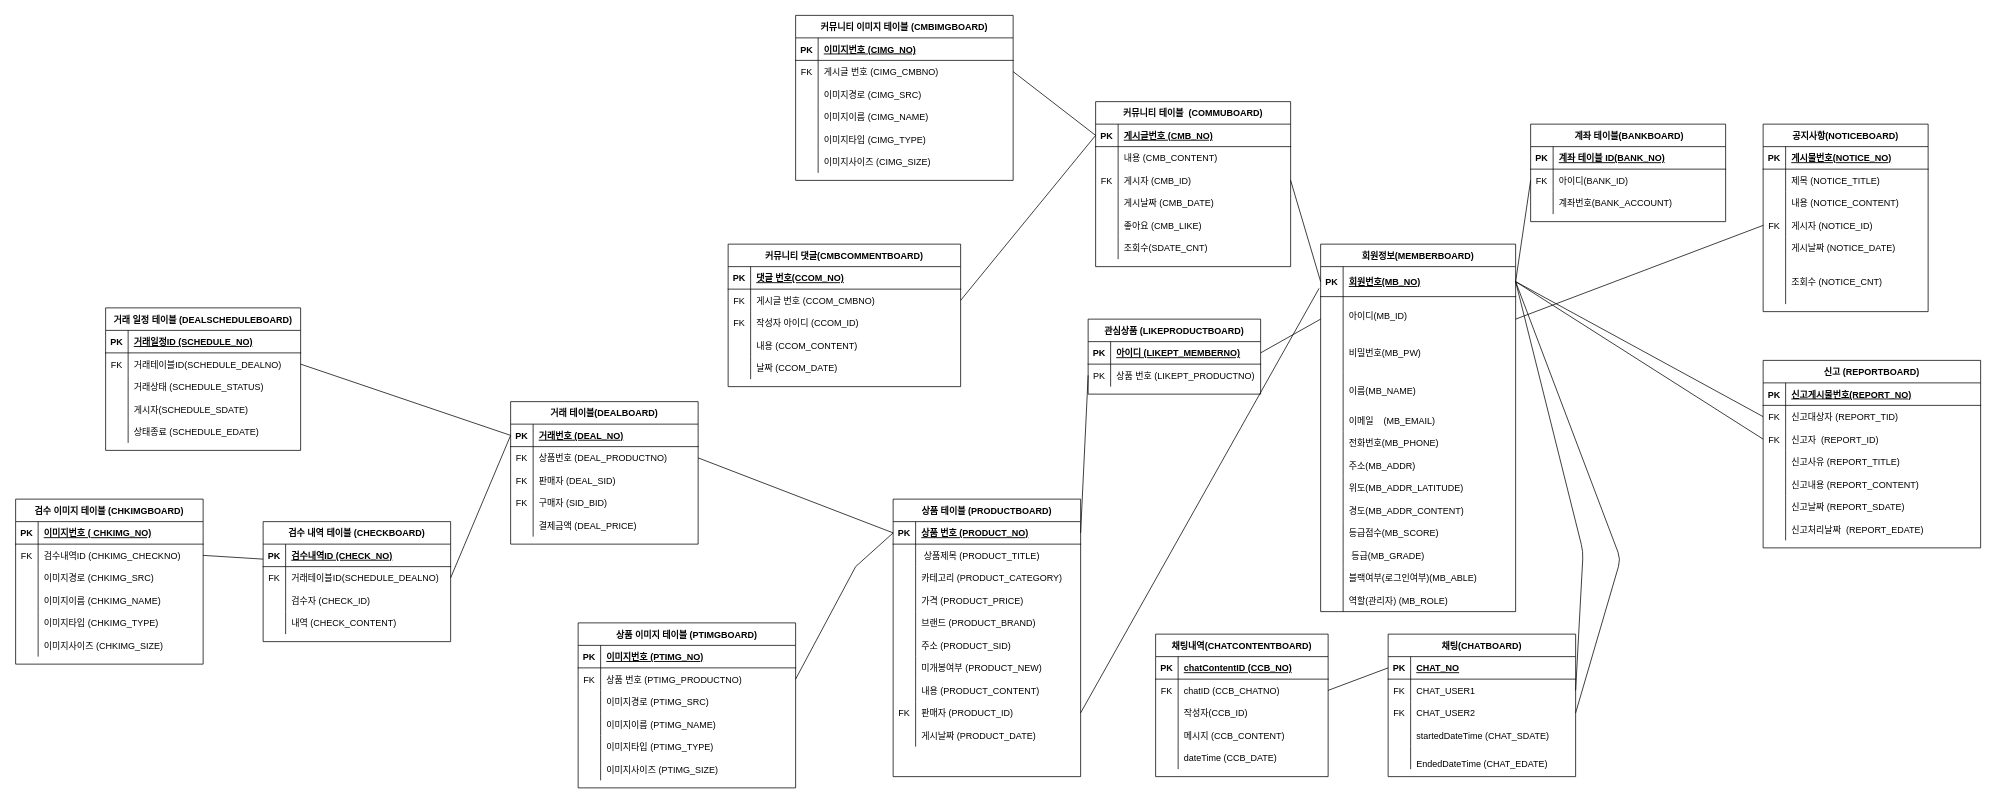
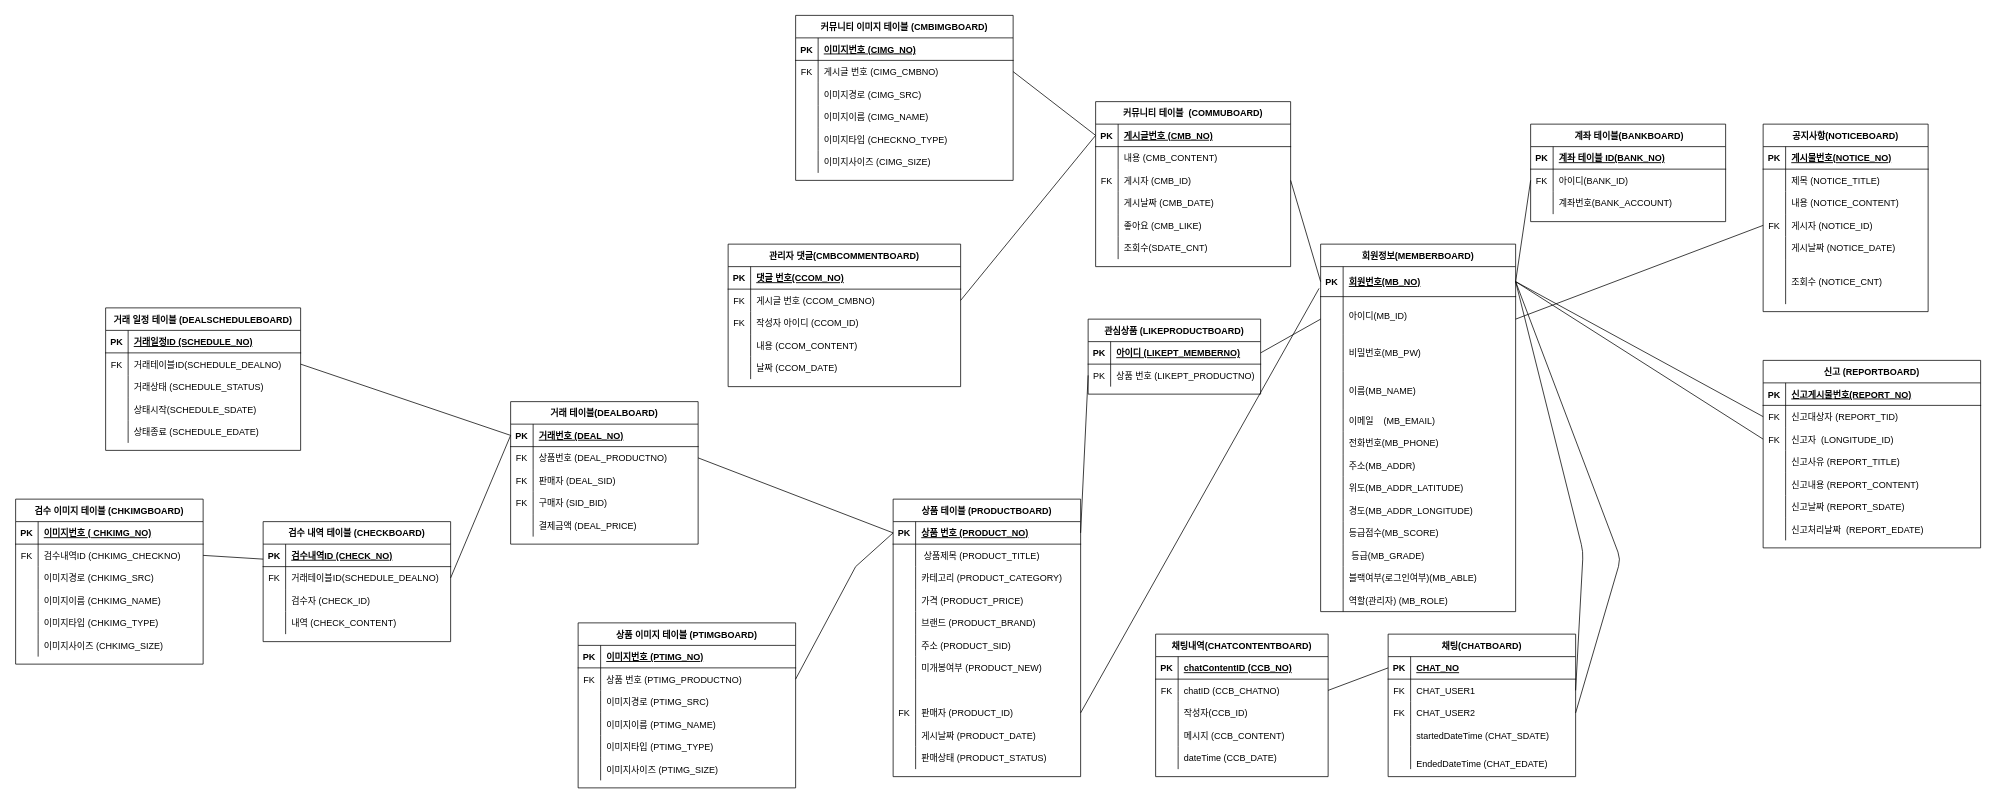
node "이미지타입 (CIMG_TYPE)": label "이미지타입 (CIMG_TYPE)" -> "이미지타입 (CHECKNO_TYPE)"
node "커뮤니티 댓글(CMBCOMMENTBOARD)": label "커뮤니티 댓글(CMBCOMMENTBOARD)" -> "관리자 댓글(CMBCOMMENTBOARD)"
node "게시자(SCHEDULE_SDATE)": label "게시자(SCHEDULE_SDATE)" -> "상태시작(SCHEDULE_SDATE)"
node "신고자 (REPORT_ID)": label "신고자 (REPORT_ID)" -> "신고자 (LONGITUDE_ID)"
node "경도(MB_ADDR_CONTENT)": label "경도(MB_ADDR_CONTENT)" -> "경도(MB_ADDR_LONGITUDE)"
node "내용 (PRODUCT_CONTENT)": removed
node "판매상태 (PRODUCT_STATUS)": added
